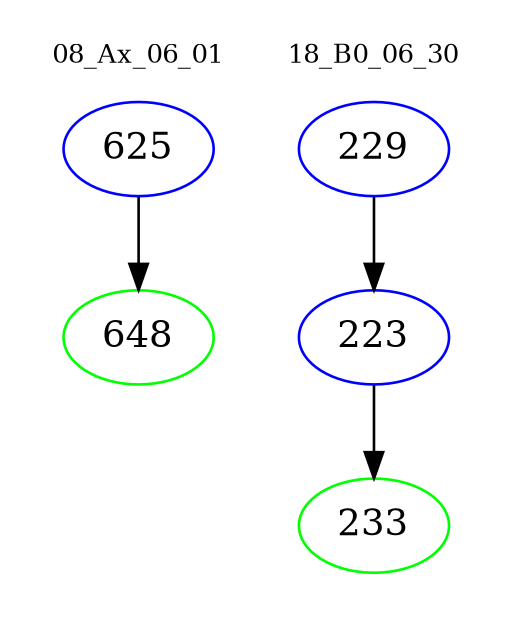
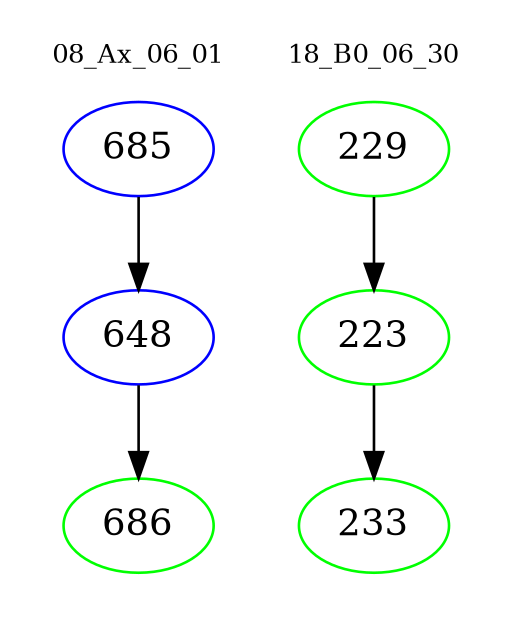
node "625": label "625" -> "685"
node "229": color blue -> green
node "648": color green -> blue
node "223": color blue -> green
node "686": added
